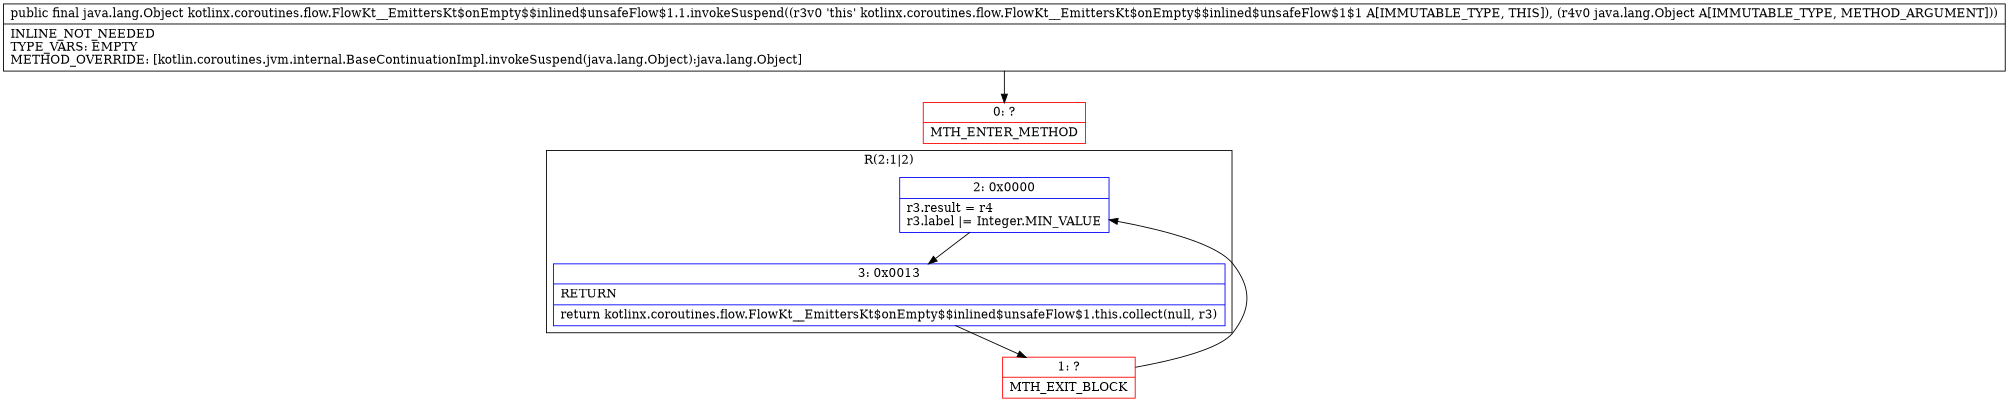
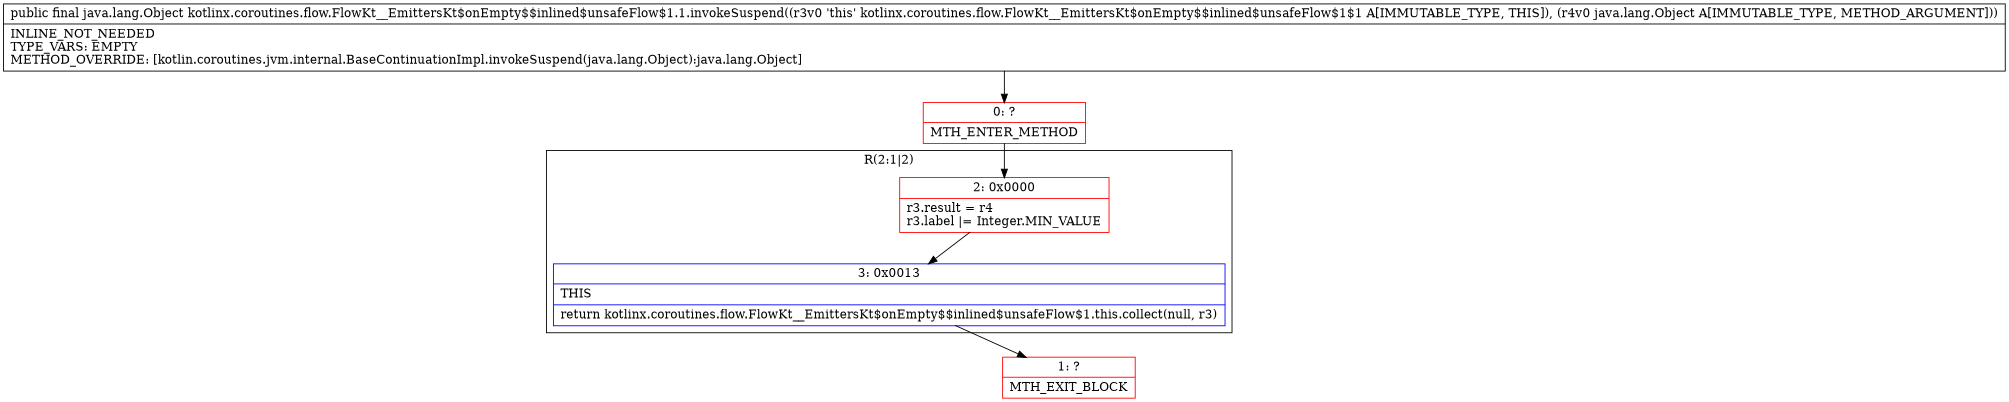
node "2: 0x0000": color blue -> red
edge "1: ?" -> "2: 0x0000": now "0: ?" -> "2: 0x0000"
node "3: 0x0013": text "RETURN" -> "THIS"
